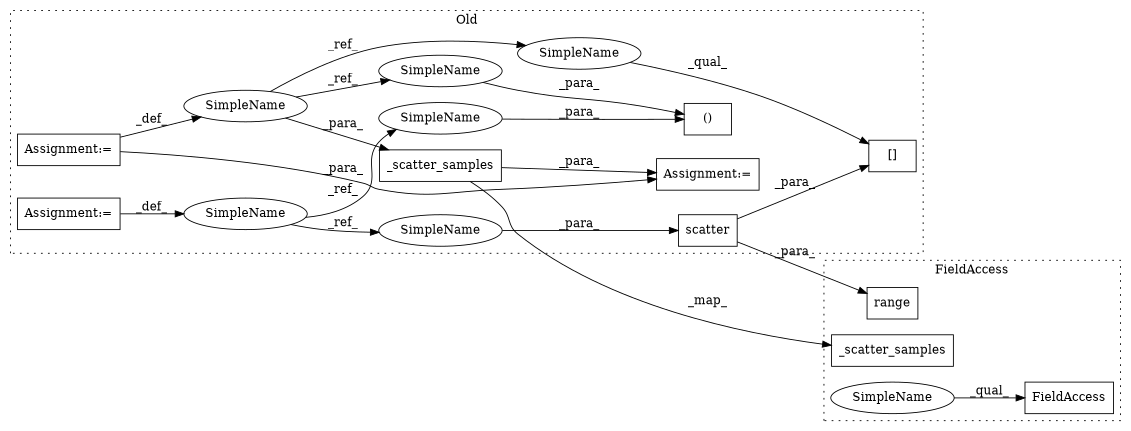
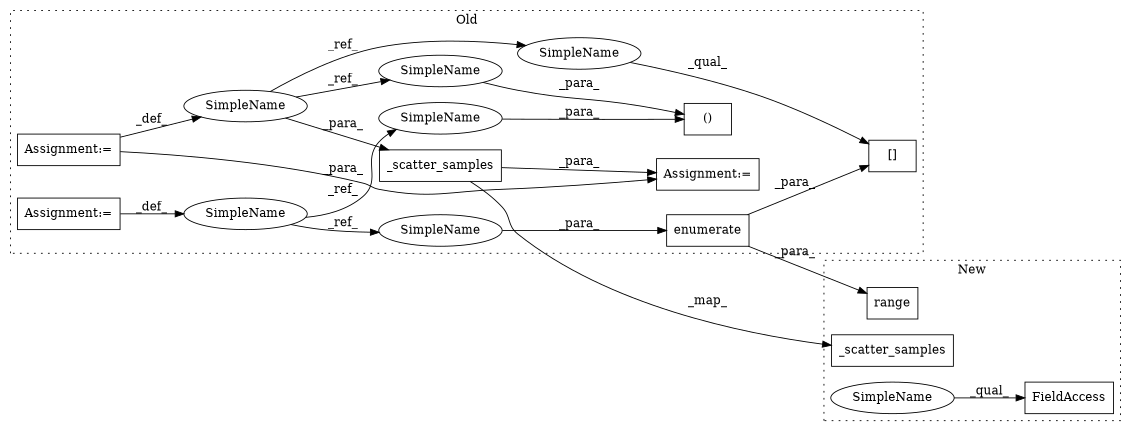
node "scatter": label "scatter" -> "enumerate"
cluster "FieldAccess": label "FieldAccess" -> "New"
